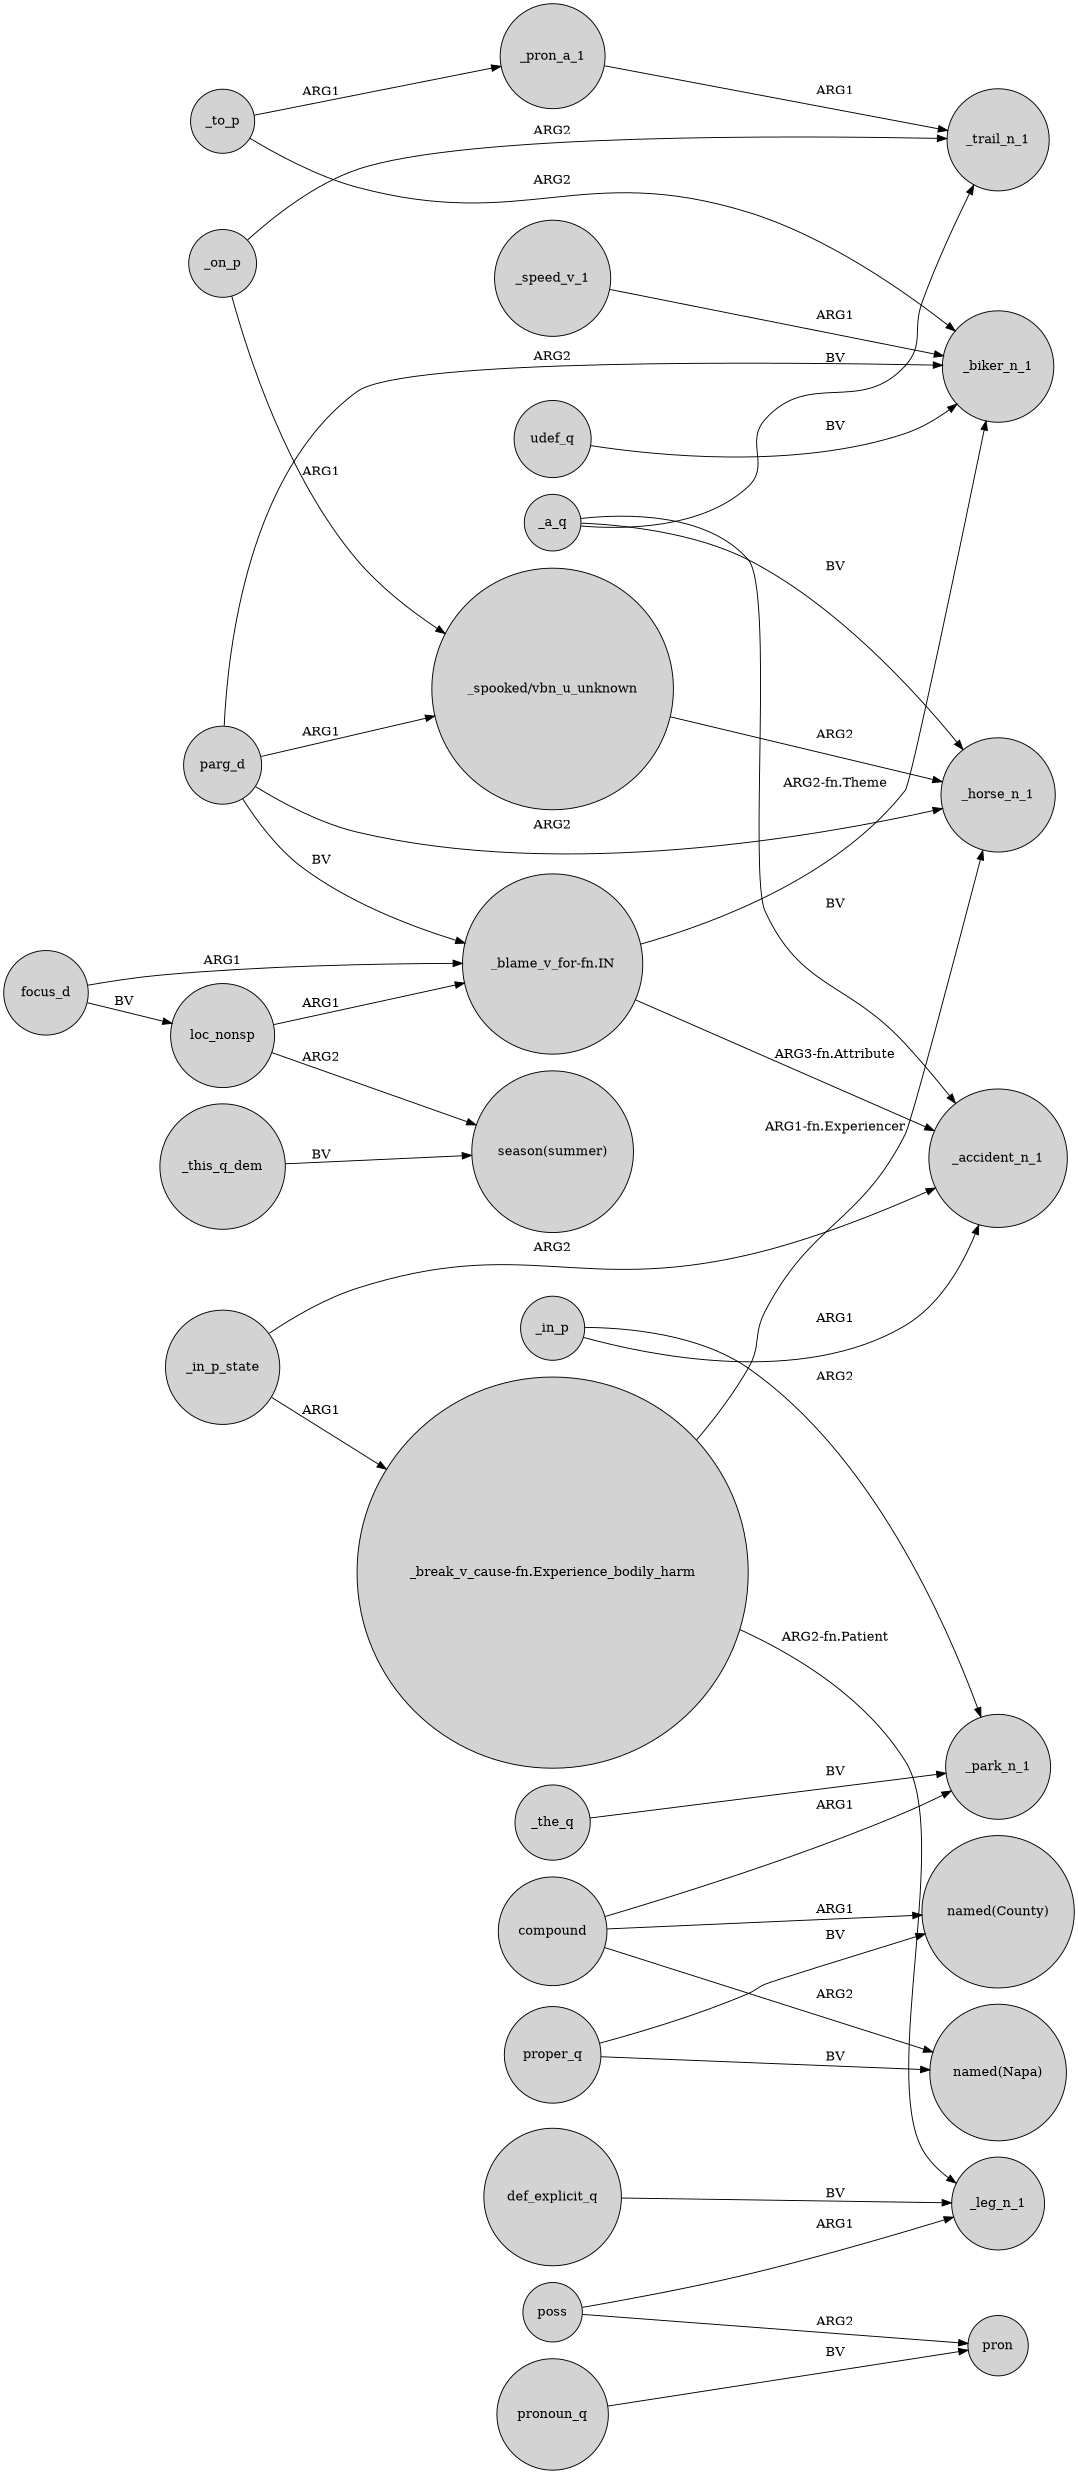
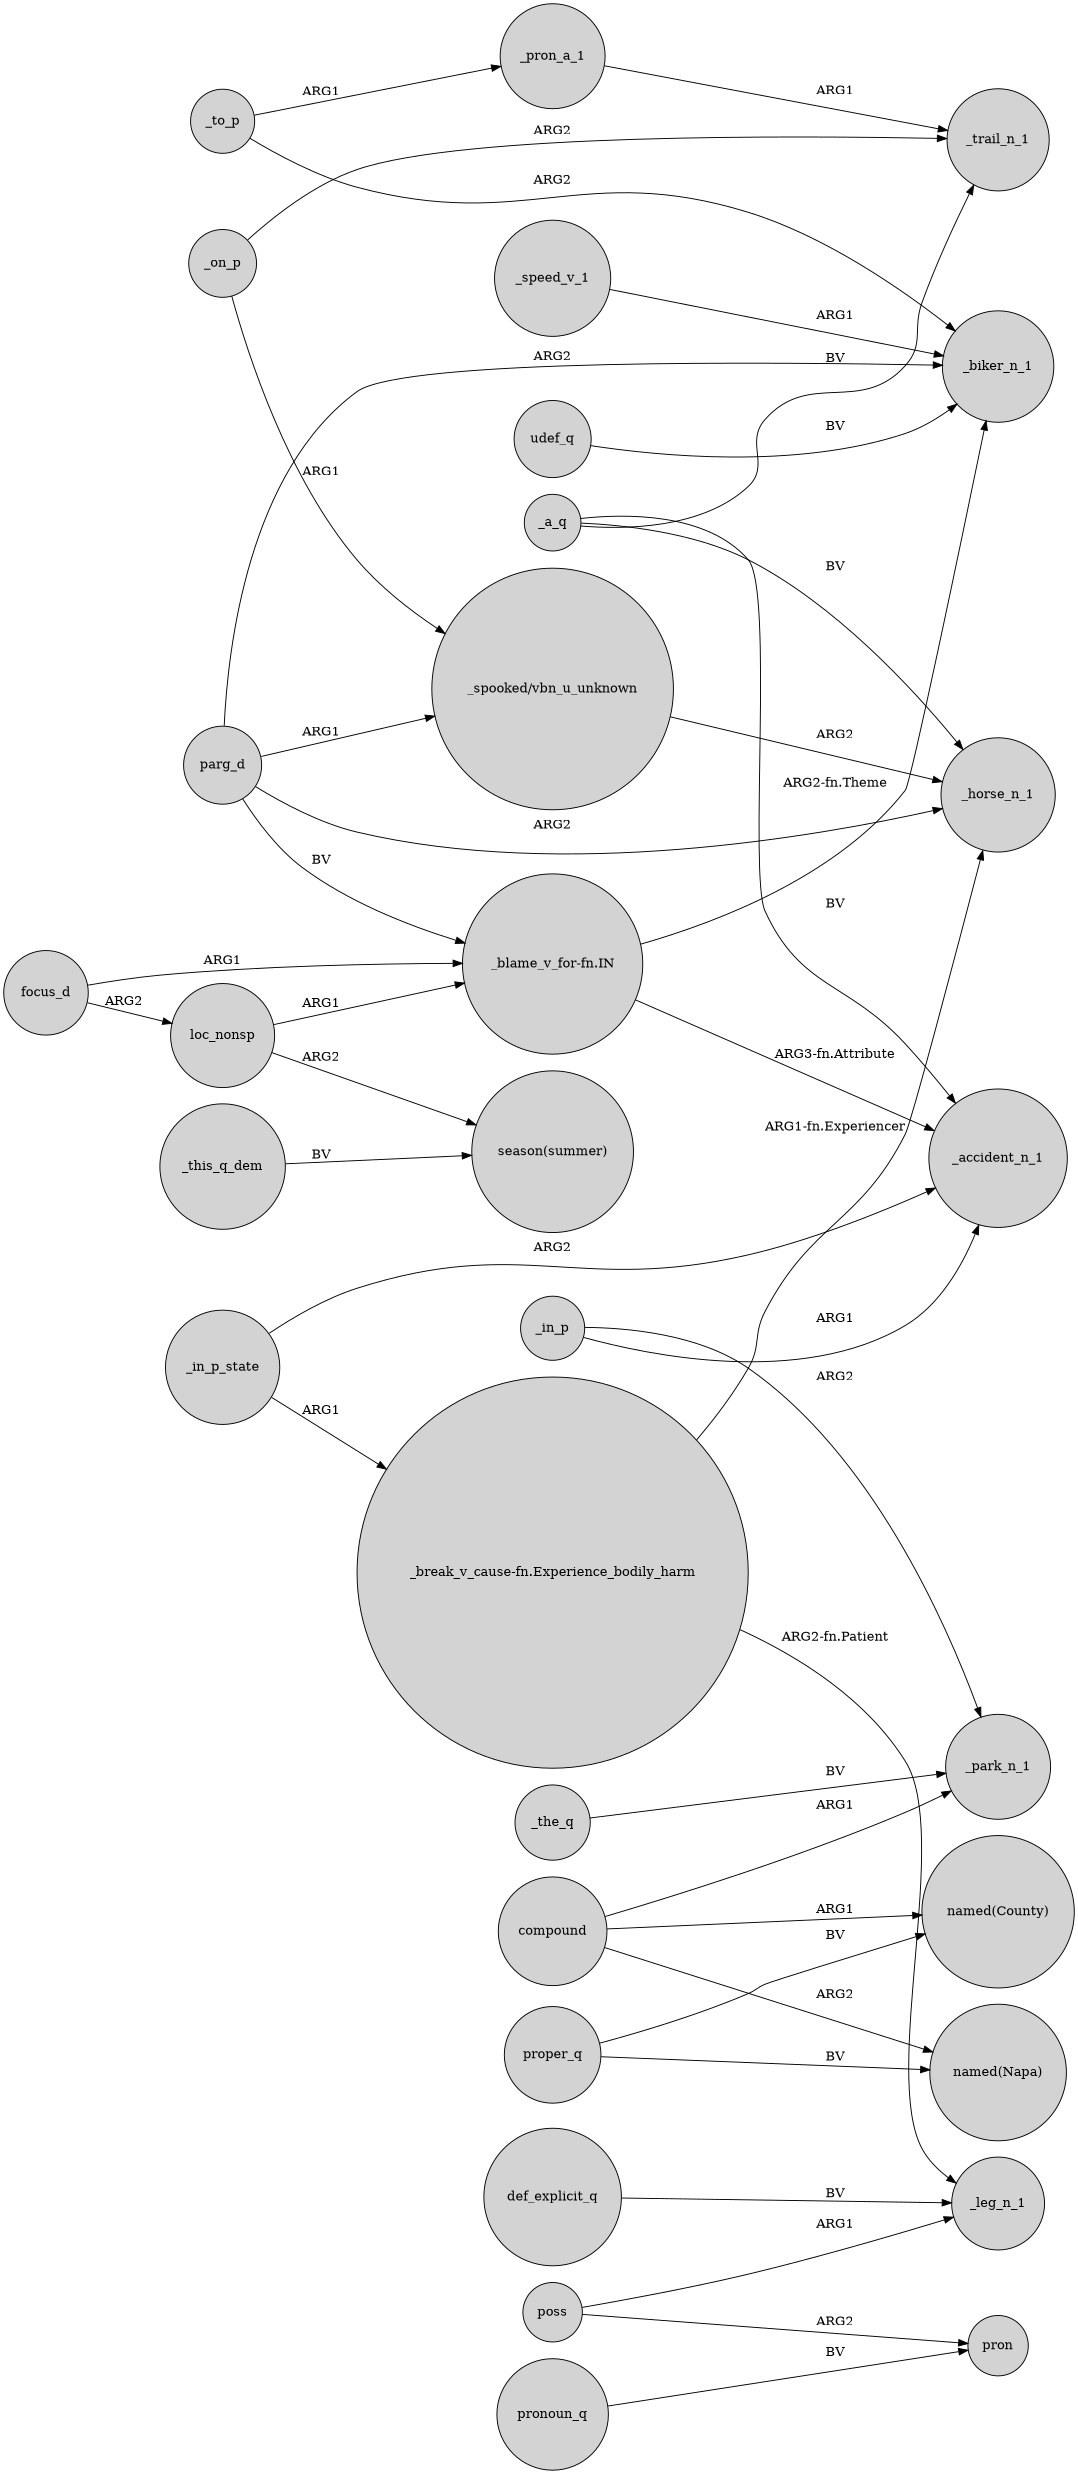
edge "focus_d" -> "loc_nonsp": label "BV" -> "ARG2"
